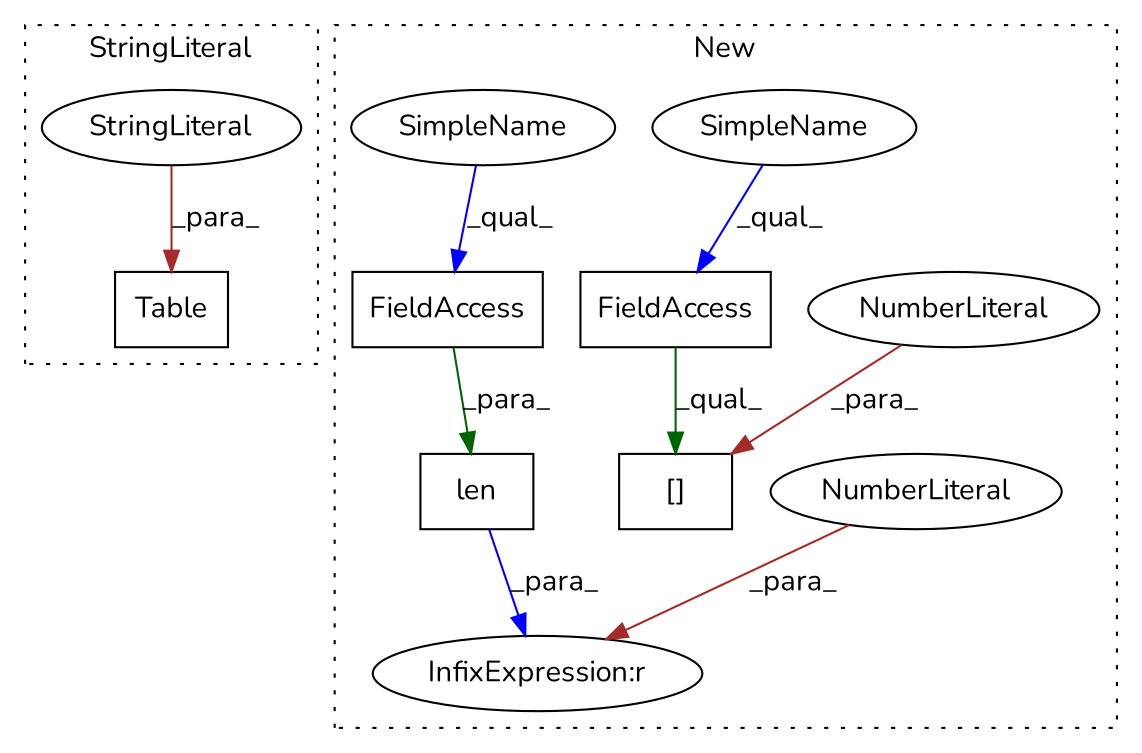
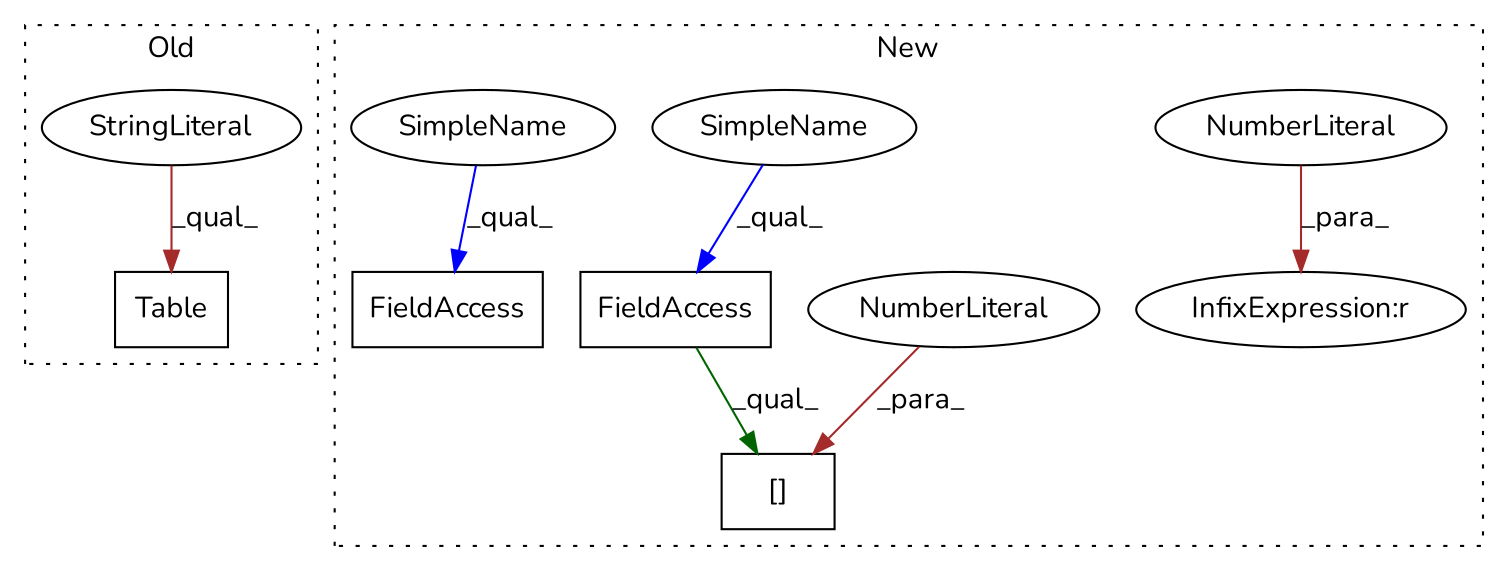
cluster "StringLiteral": label "StringLiteral" -> "Old"
edge "StringLiteral" -> "Table": label "_para_" -> "_qual_"
node "len": removed
